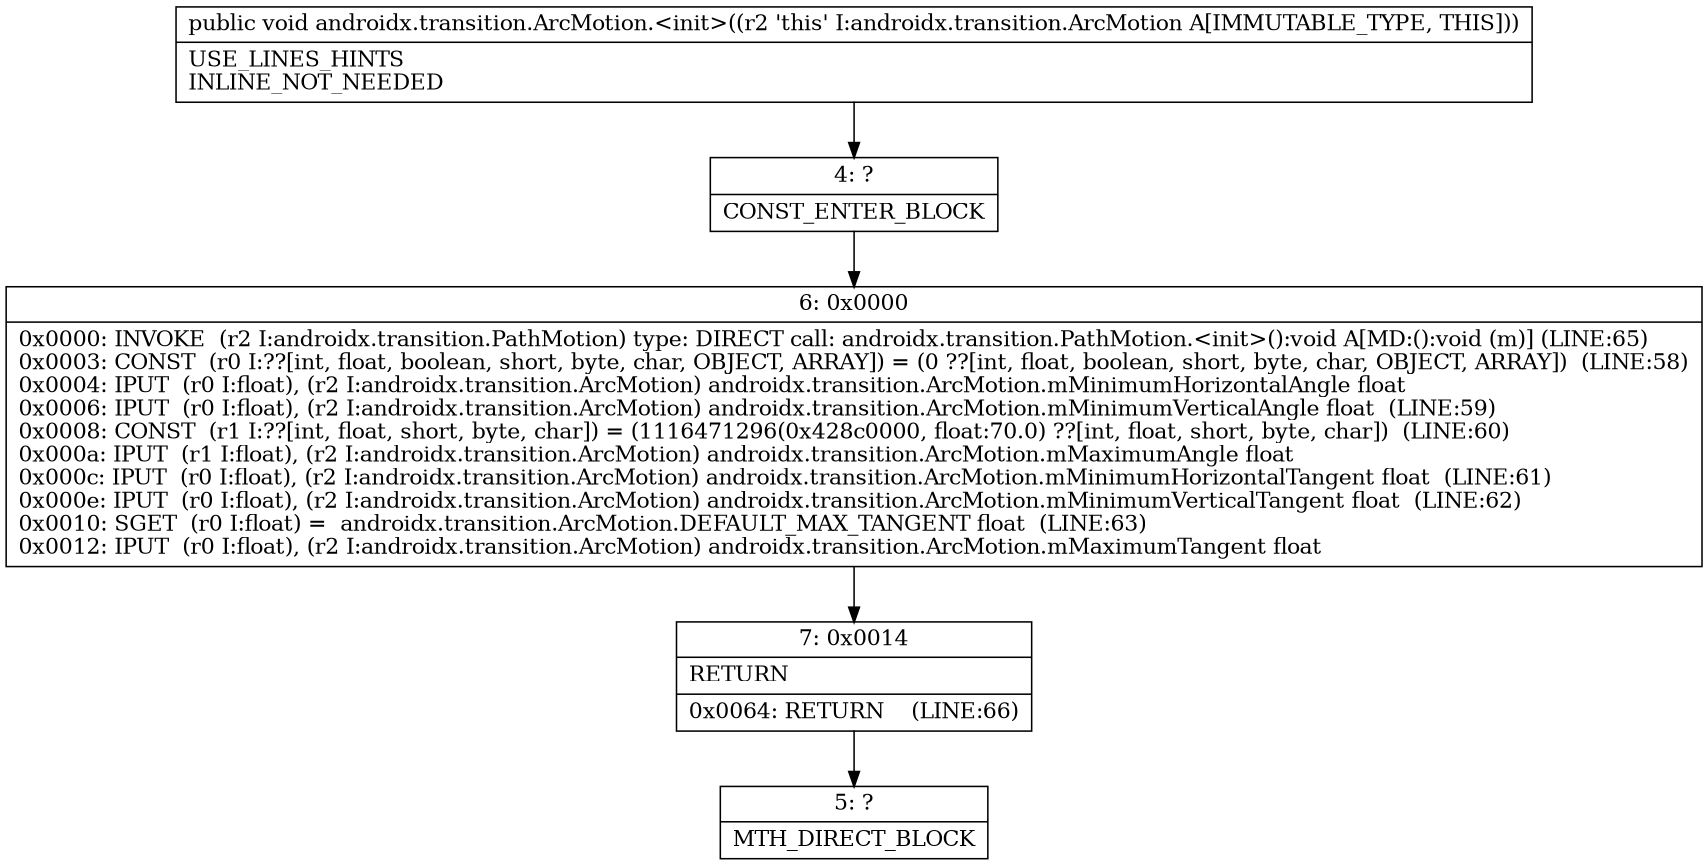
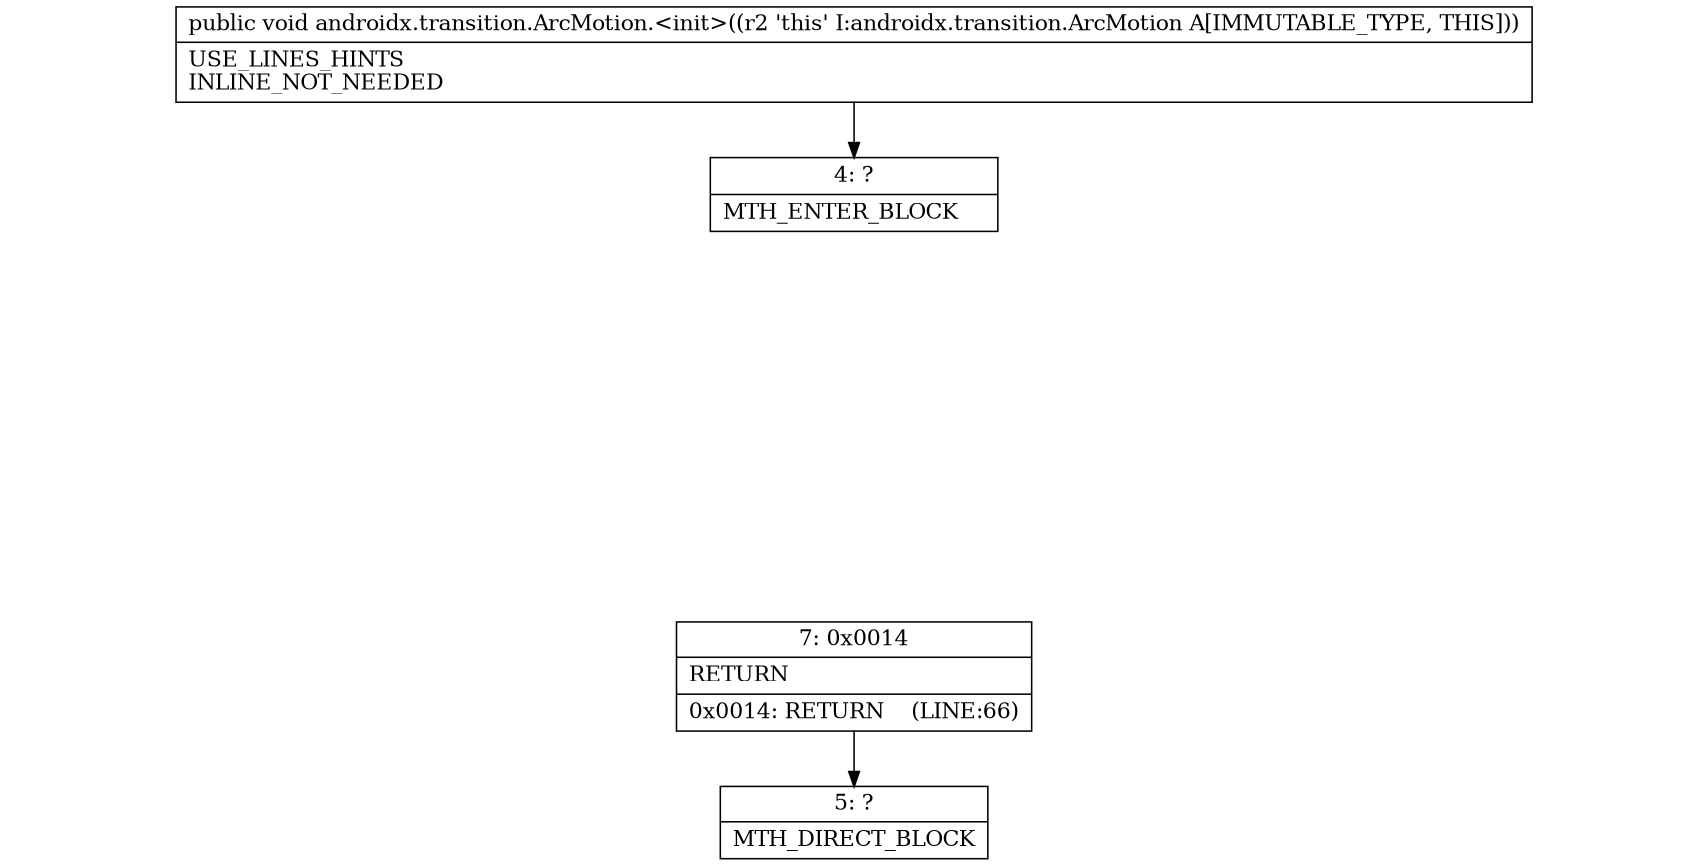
node "4: ?": text "CONST_ENTER_BLOCK" -> "MTH_ENTER_BLOCK"
node "6: 0x0000": removed
node "7: 0x0014": text "0x0064: RETURN    (LINE:66)" -> "0x0014: RETURN    (LINE:66)"
